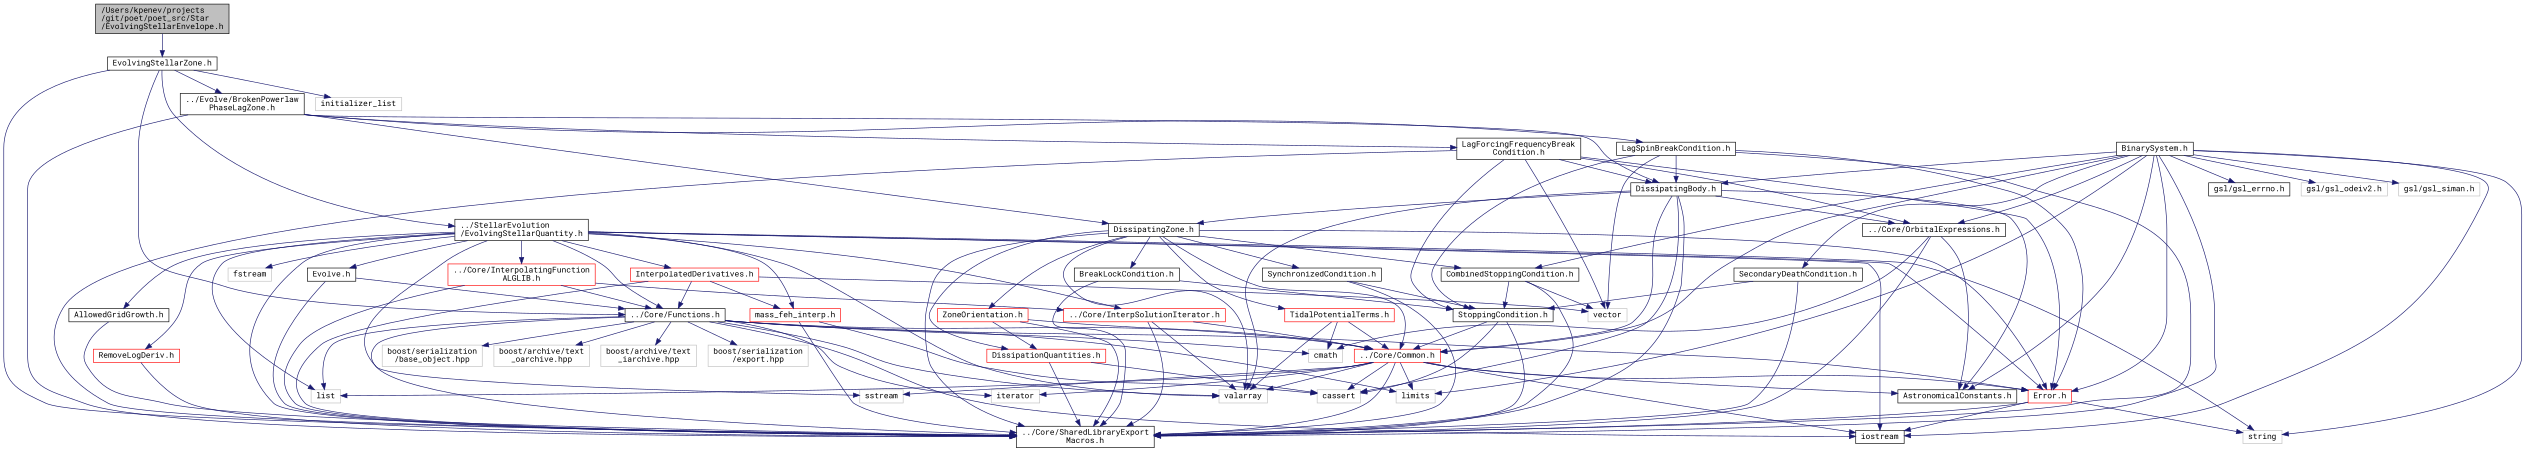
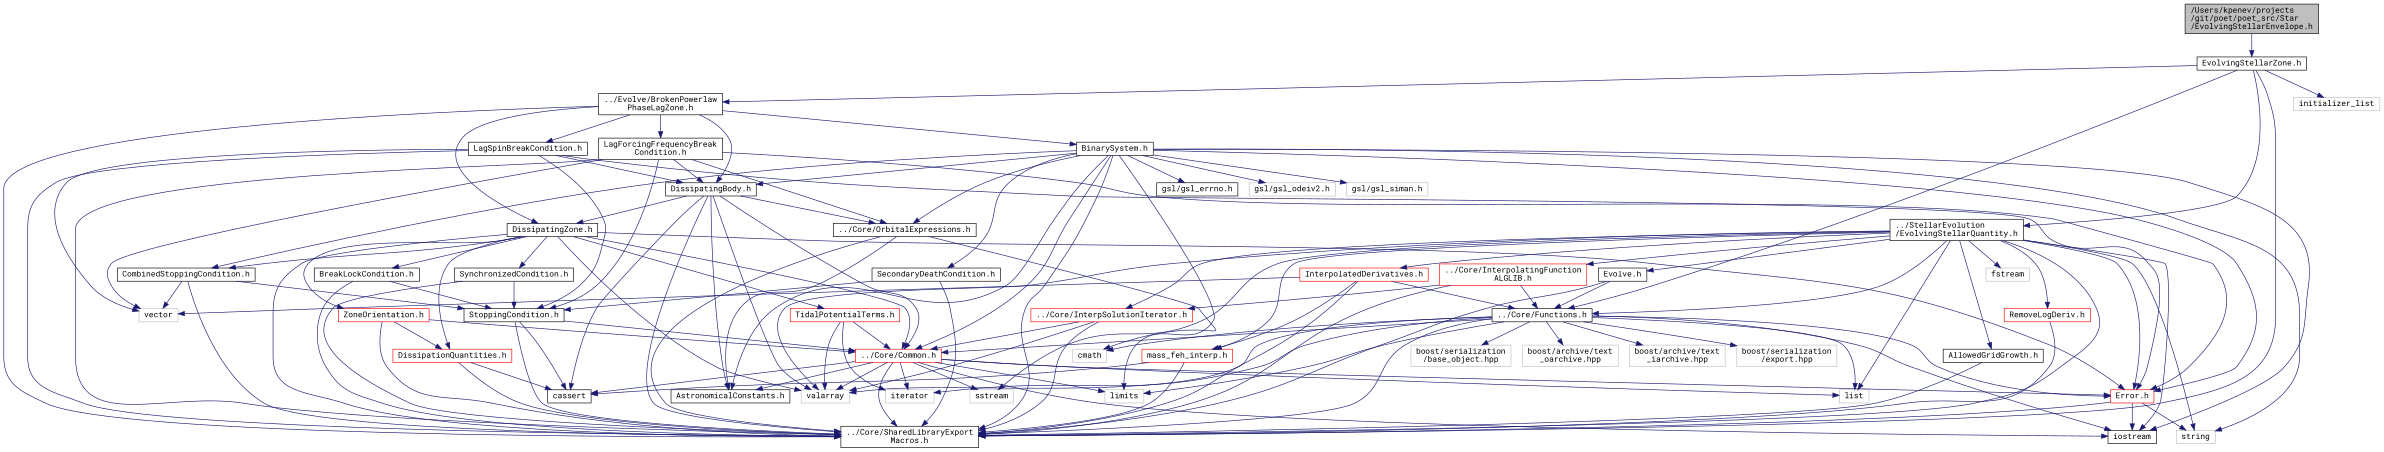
edge "../Evolve/BrokenPowerlaw PhaseLagZone.h" -> "BinarySystem.h": added
edge "TidalPotentialTerms.h" -> "cmath": now "TidalPotentialTerms.h" -> "iterator"
node "cassert": color grey75 -> black
